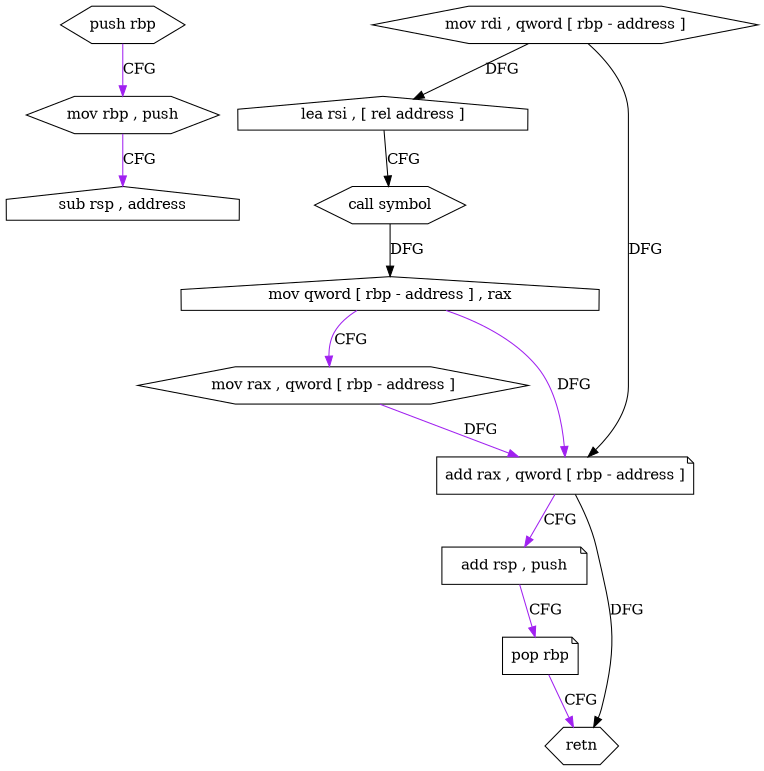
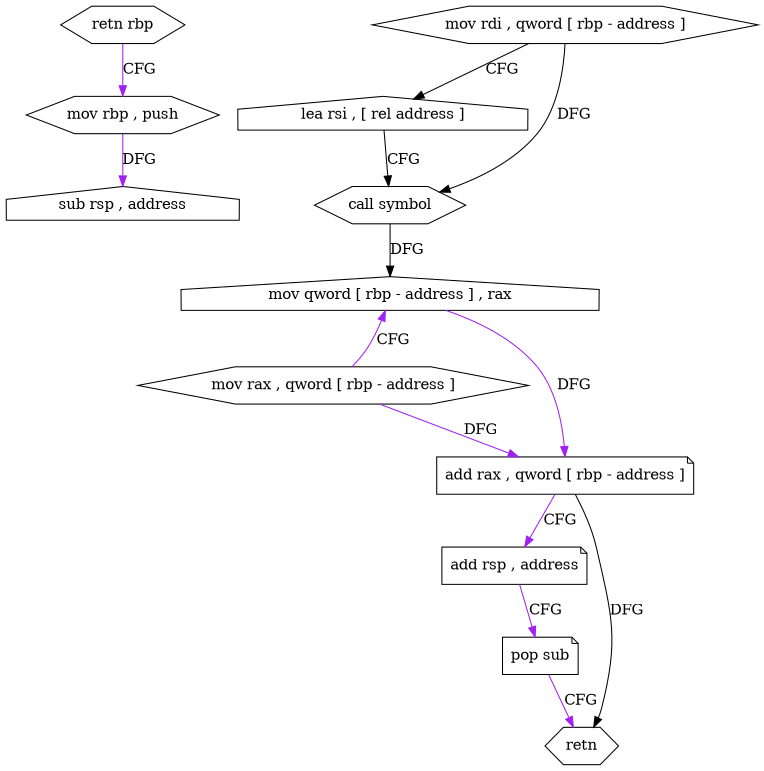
node "push rbp": label "push rbp" -> "retn rbp"
edge "mov rdi , qword [ rbp - address ]" -> "lea rsi , [ rel address ]": label "DFG" -> "CFG"
edge "mov rbp , push" -> "sub rsp , address": label "CFG" -> "DFG"
edge "mov rdi , qword [ rbp - address ]" -> "add rax , qword [ rbp - address ]": now "mov rdi , qword [ rbp - address ]" -> "call symbol"
edge "mov qword [ rbp - address ] , rax" -> "mov rax , qword [ rbp - address ]": reversed
node "add rsp , push": label "add rsp , push" -> "add rsp , address"
node "pop rbp": label "pop rbp" -> "pop sub"
